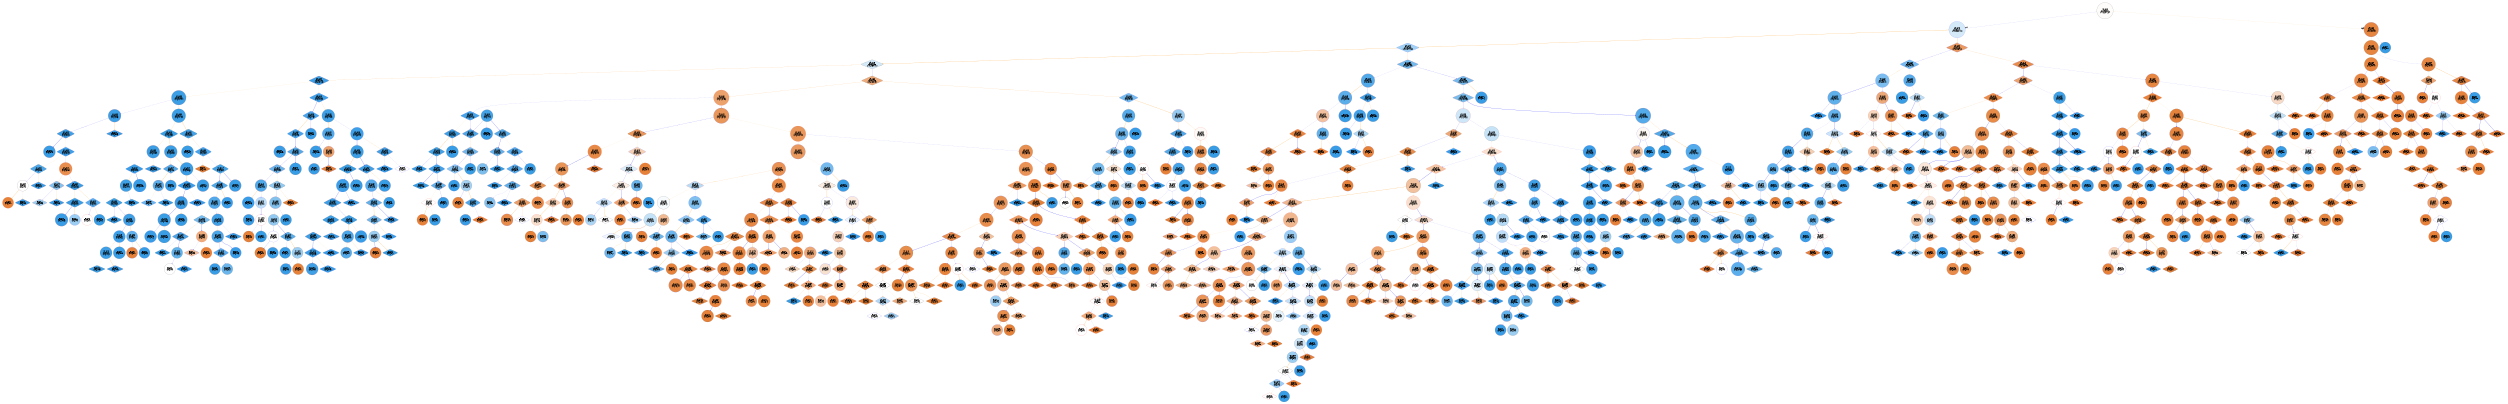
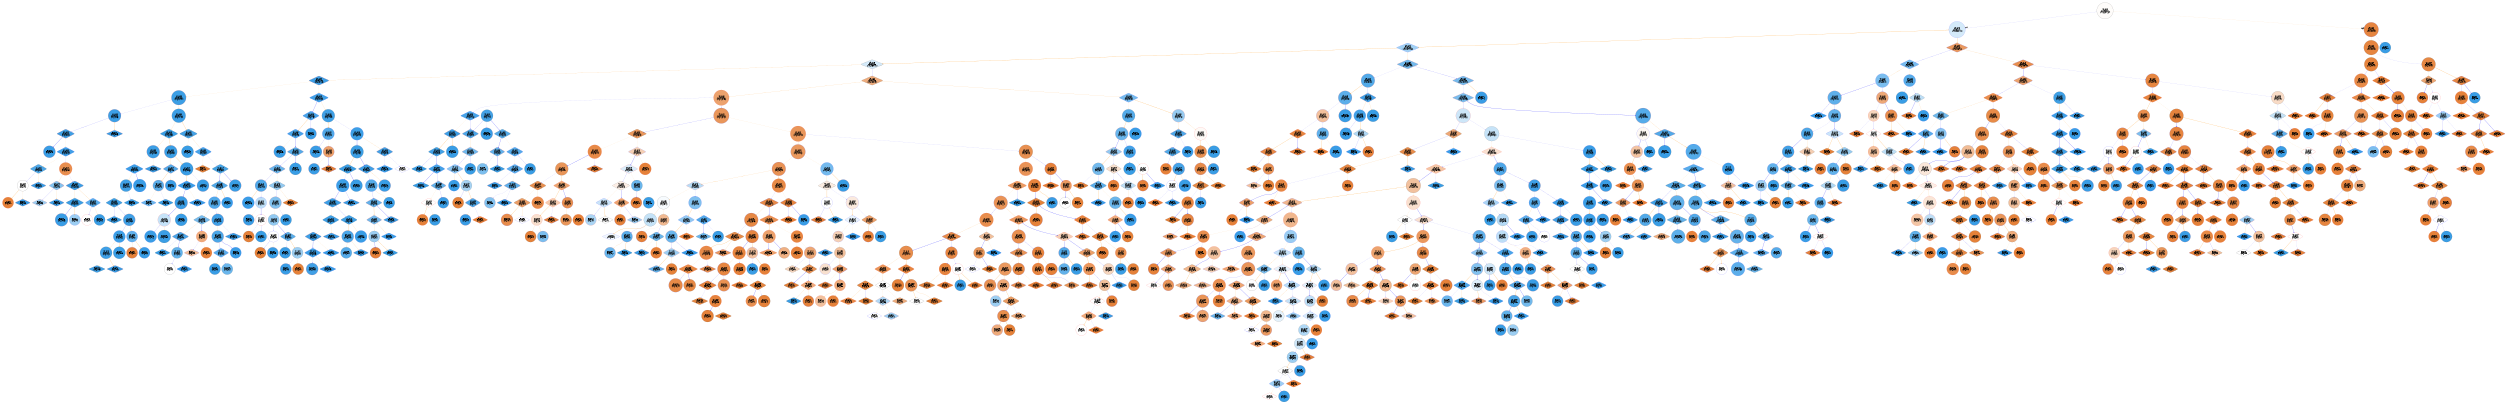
node "X[3] <= 0.5 gini = 0.01 samples = 100 value = [1, 165]": fillcolor #3a9ee5 -> #c6e3f8
node "gini = 0.44 samples = 4 value = [6, 3]": fillcolor #f2c09c -> #69b5eb
